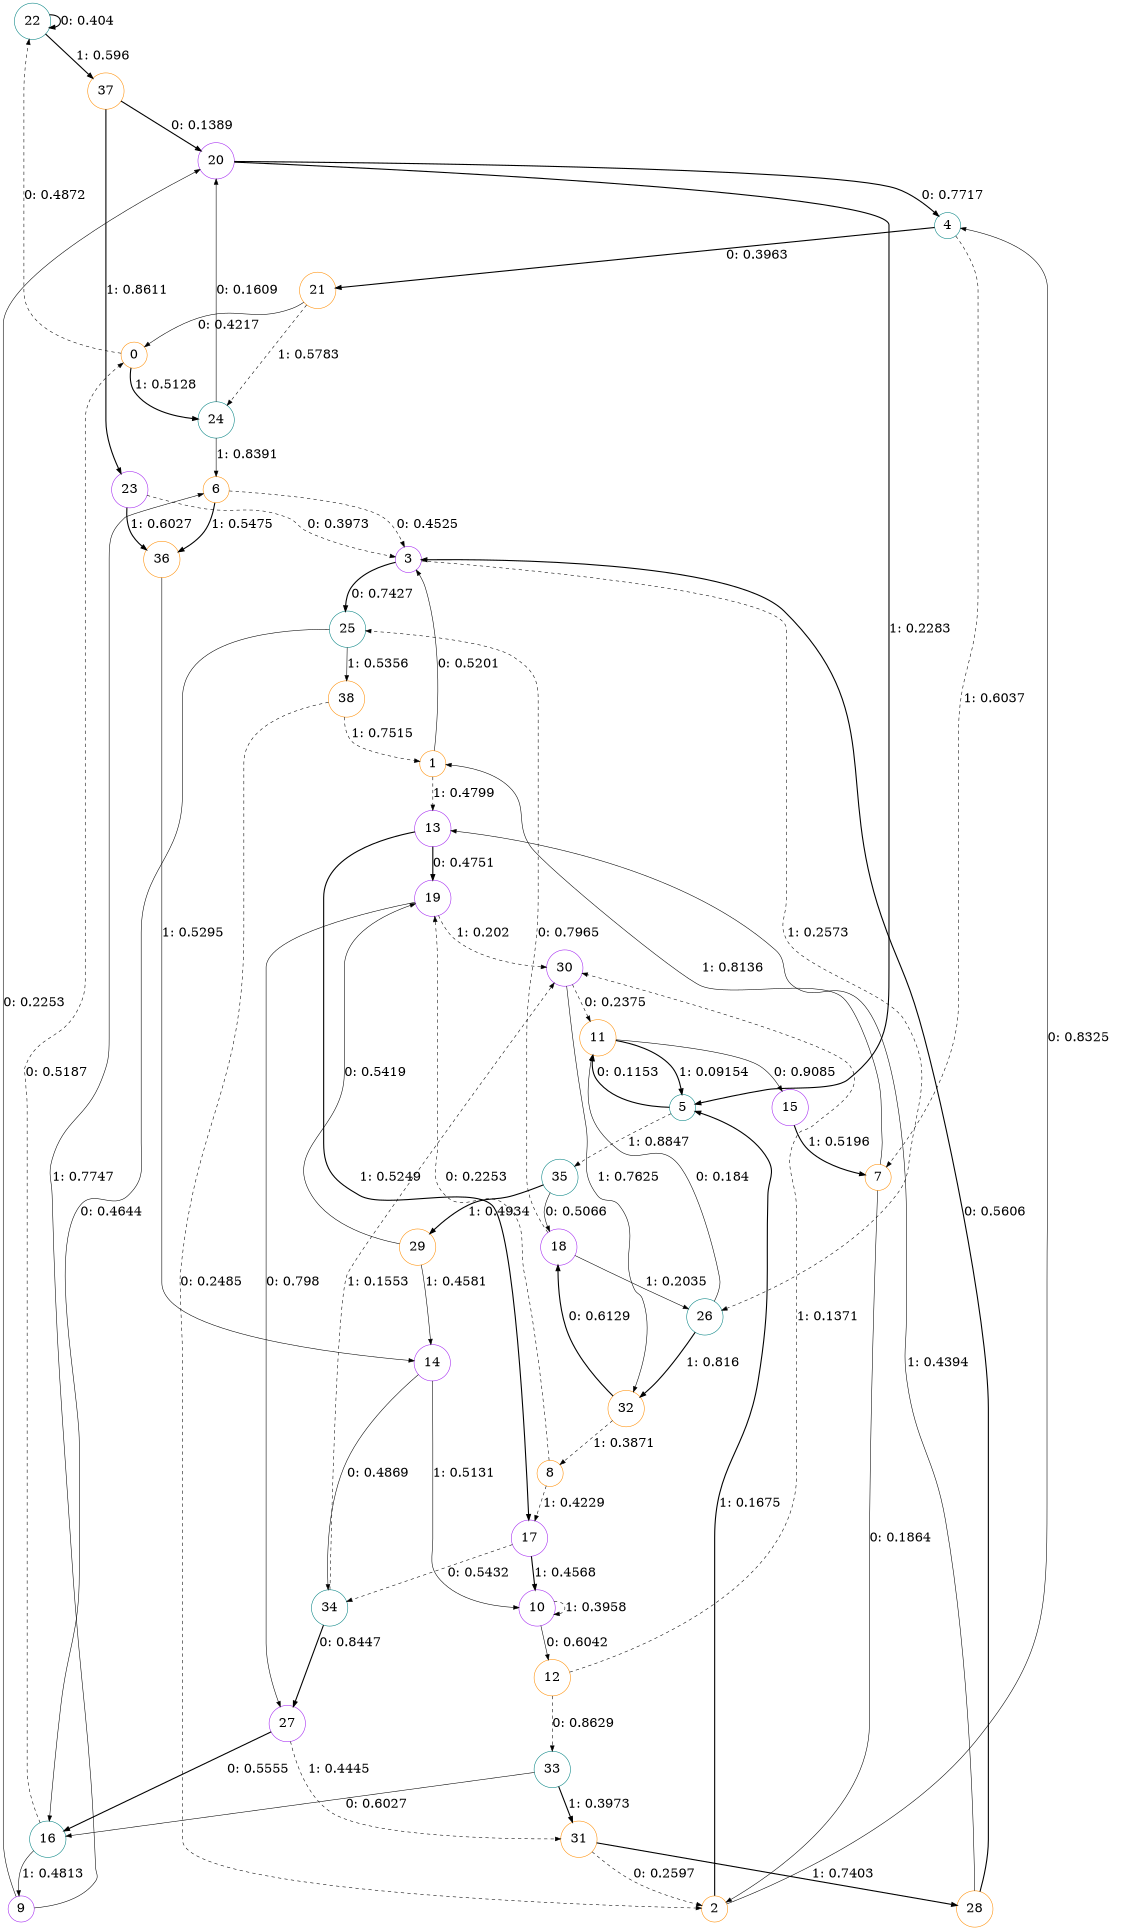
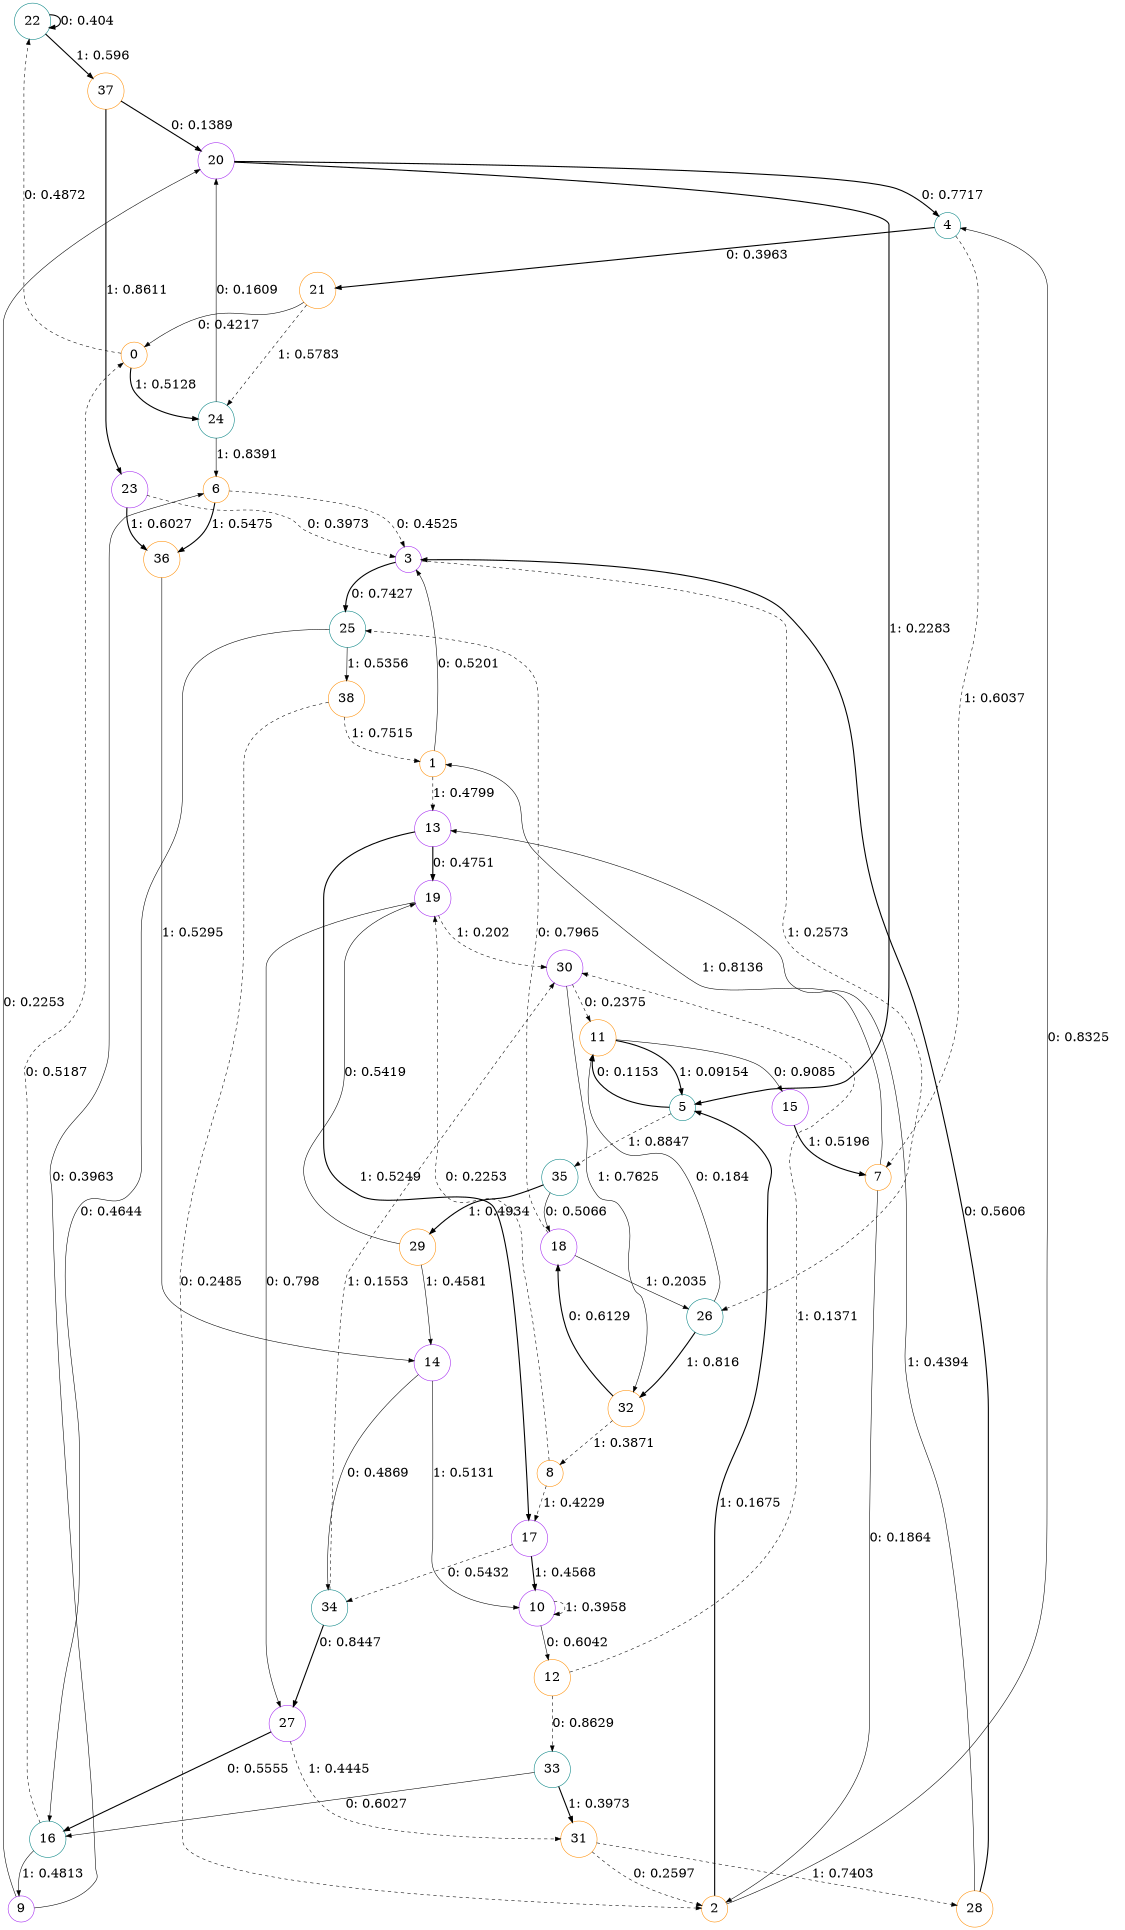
edge "9" -> "6": label "1: 0.7747   " -> "0: 0.3963   "
edge "31" -> "28": style bold -> dashed
